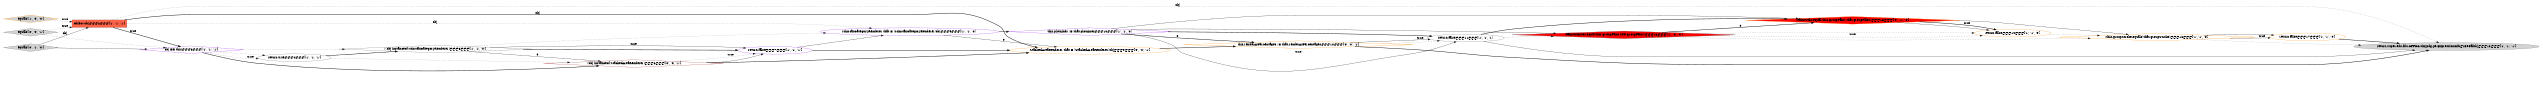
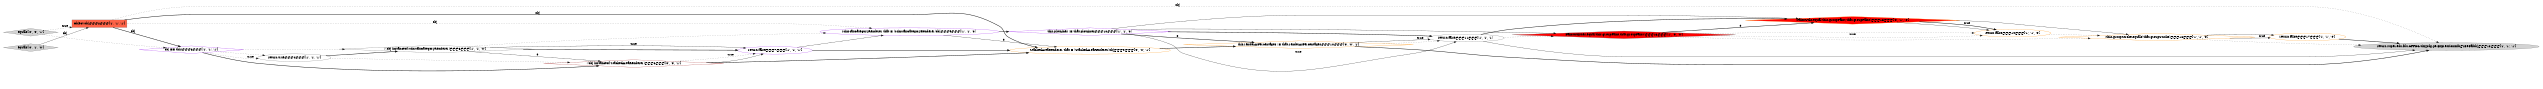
node "equals['1', '0', '0']": removed
edge "Object obj@@@2@@@['1', '1', '1']" -> "obj == this@@@3@@@['1', '1', '1']": label "true" -> "obj"
edge "equals['0', '1', '0']" -> "obj == this@@@3@@@['1', '1', '1']": removed
